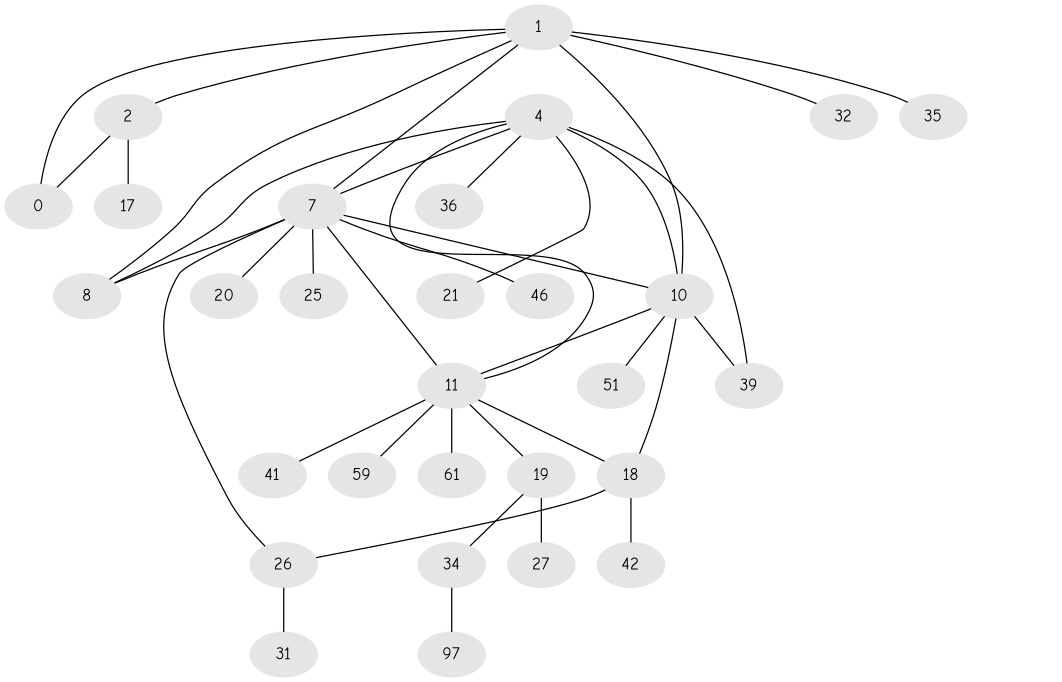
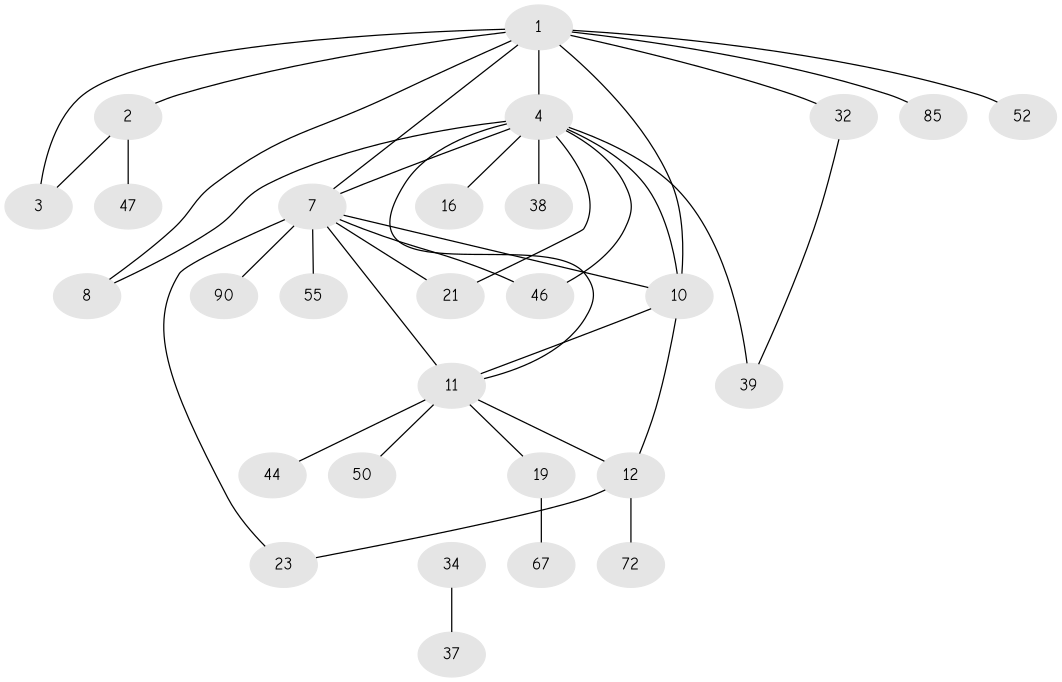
edge "1" -- "4": added
node "35": label "35" -> "85"
node "52": added
edge "4" -- "46": added
node "0": label "0" -> "3"
node "17": label "17" -> "47"
node "36": label "36" -> "16"
node "38": added
edge "7" -- "8": now "7" -- "21"
node "20": label "20" -> "90"
node "25": label "25" -> "55"
edge "10" -- "39": now "32" -- "39"
node "51": removed
node "41": label "41" -> "44"
node "59": label "59" -> "50"
node "61": removed
node "18": label "18" -> "12"
edge "19" -- "34": removed
node "26": label "26" -> "23"
node "27": label "27" -> "67"
node "42": label "42" -> "72"
node "31": removed
node "97": label "97" -> "37"
